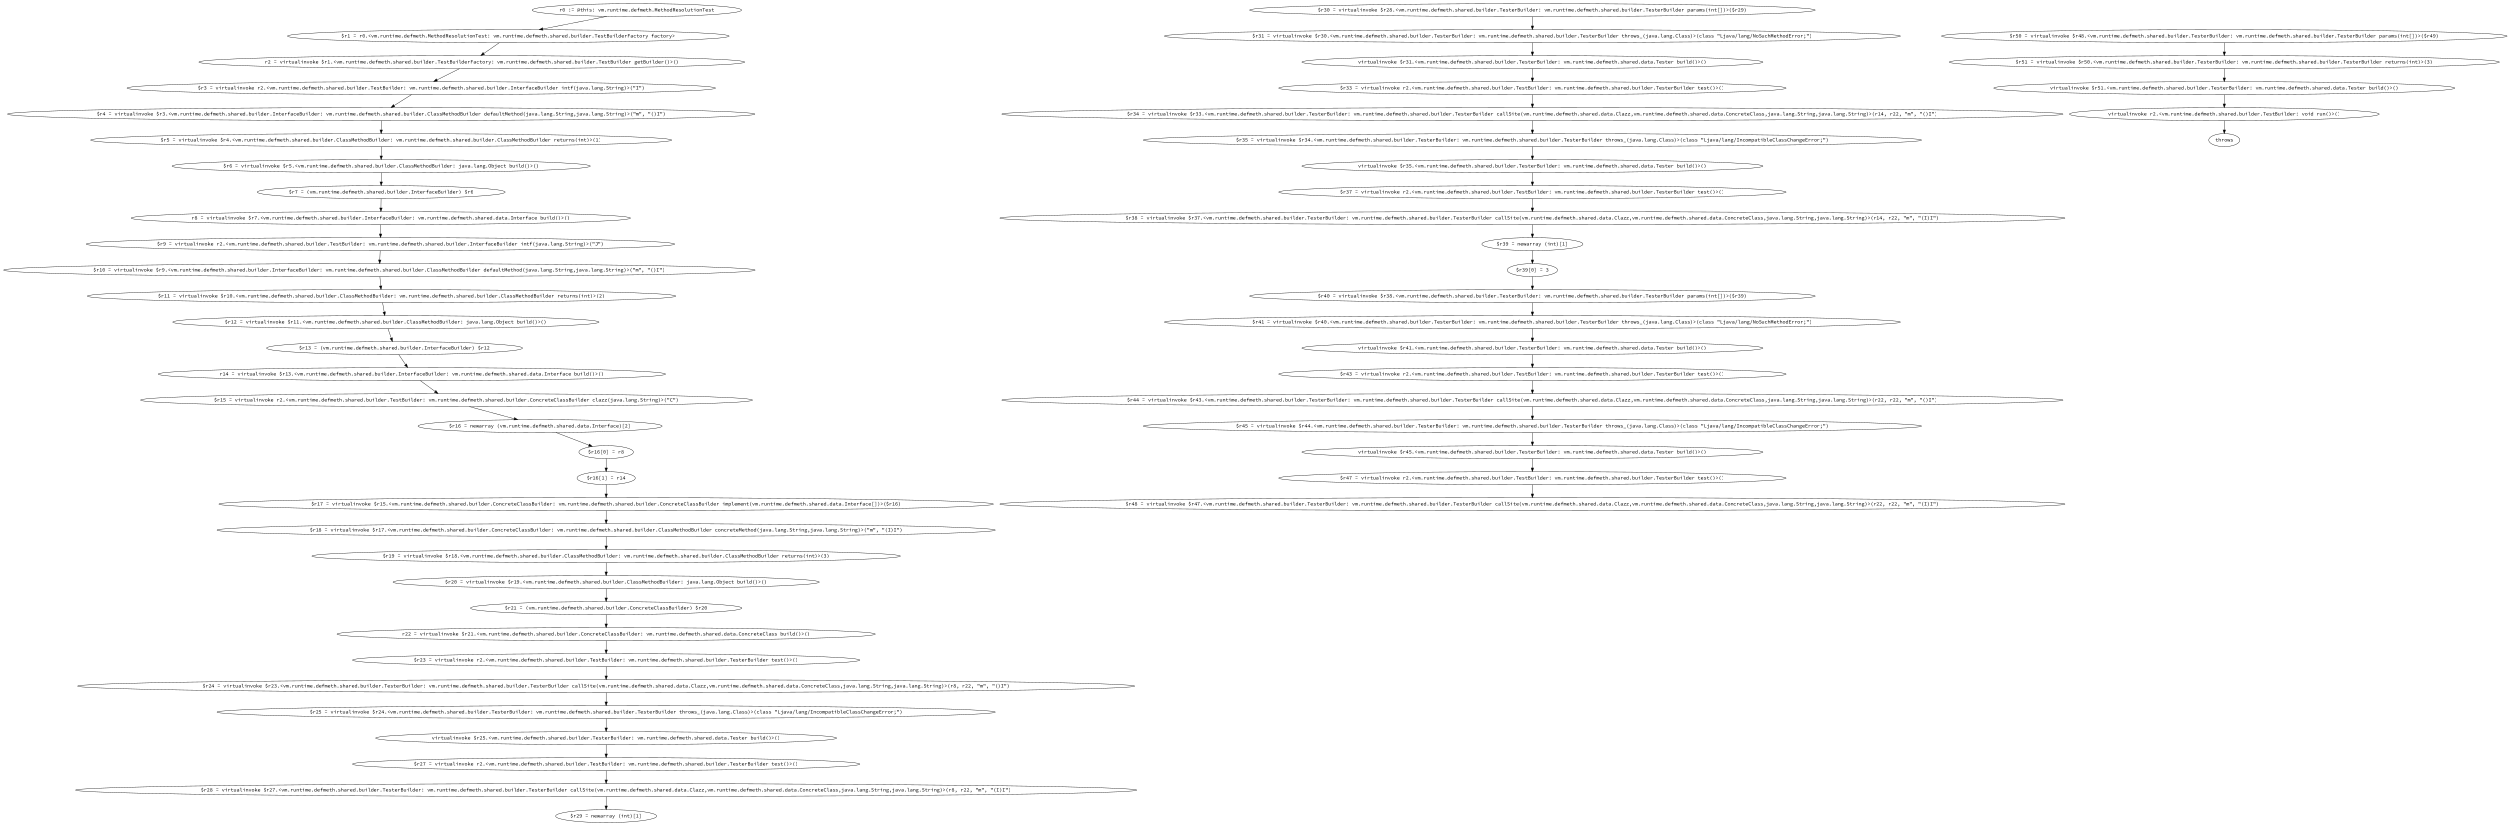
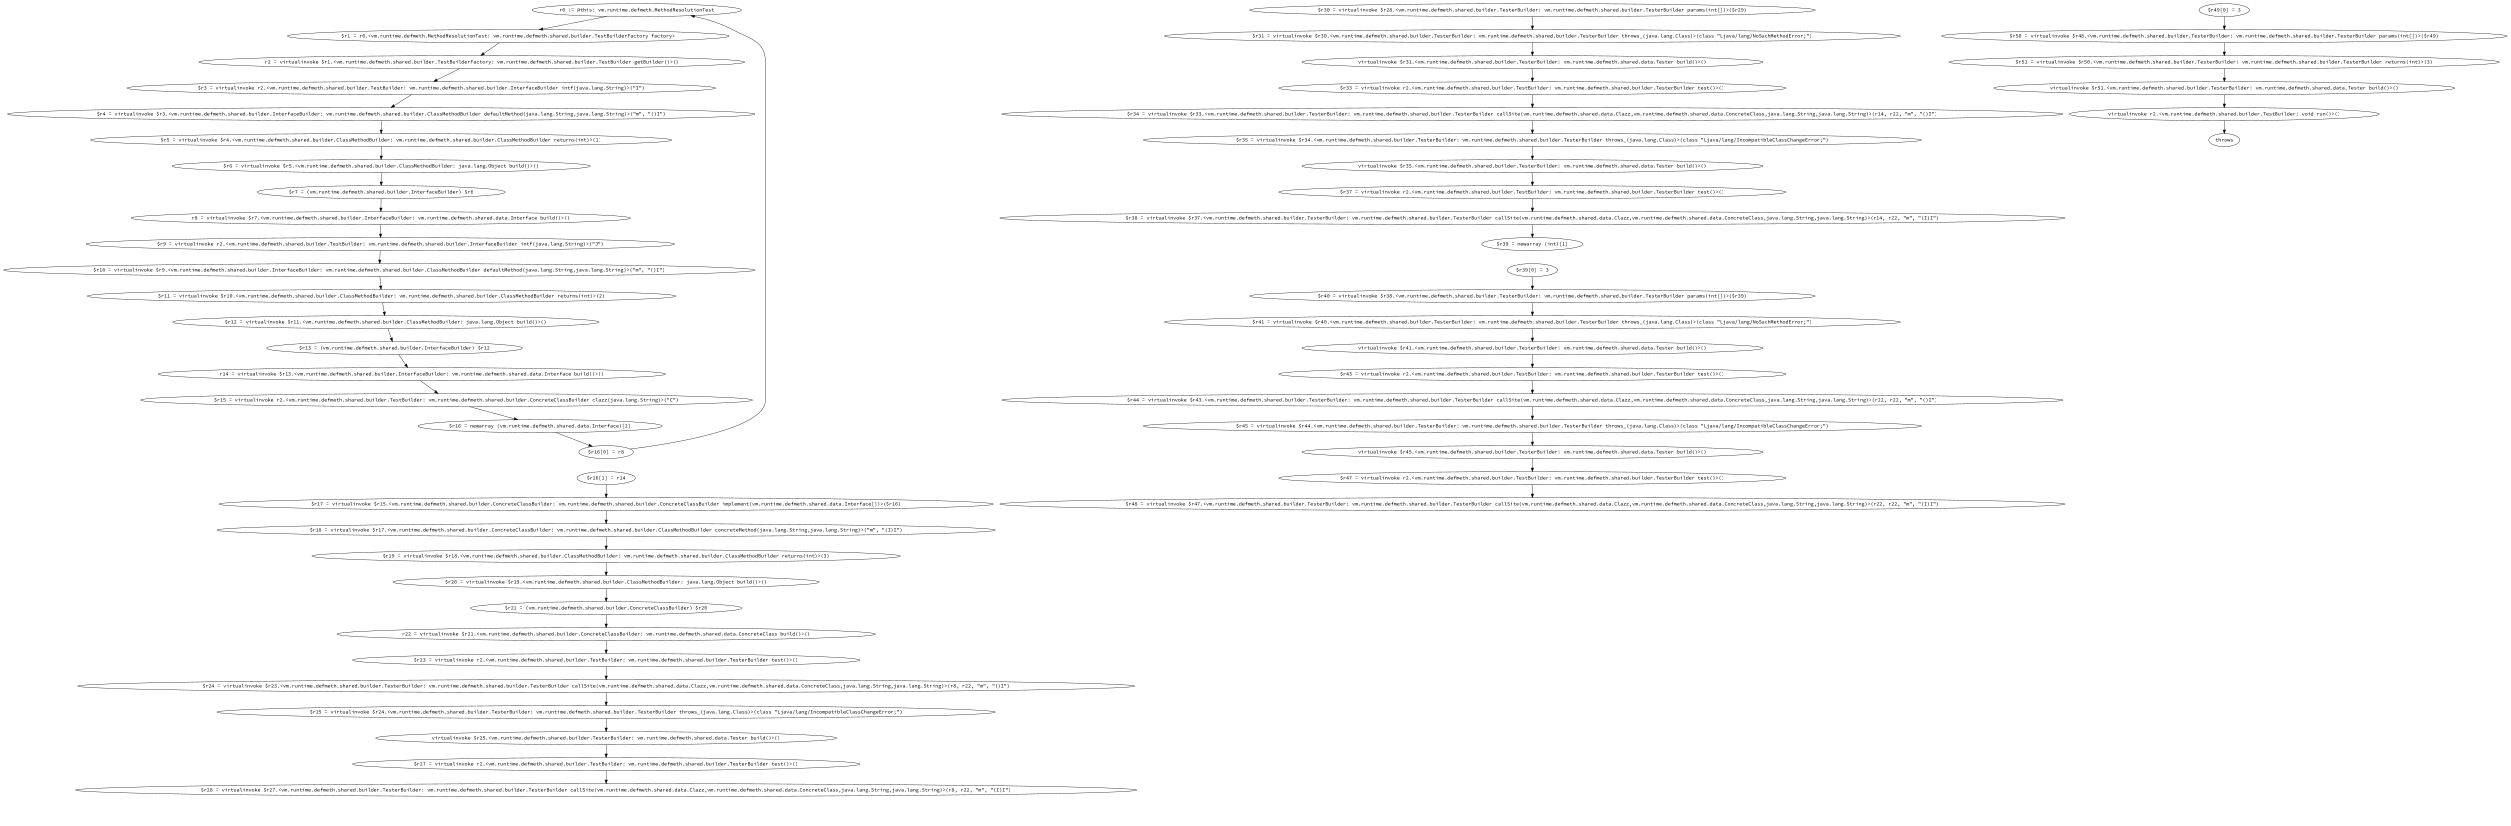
node "$r49[0] = 3": added
edge "$r39 = newarray (int)[1]" -> "$r39[0] = 3": removed
edge "$r16[0] = r8" -> "$r16[1] = r14": now "$r16[0] = r8" -> "r0 := @this: vm.runtime.defmeth.MethodResolutionTest"
node "$r29 = newarray (int)[1]": removed
